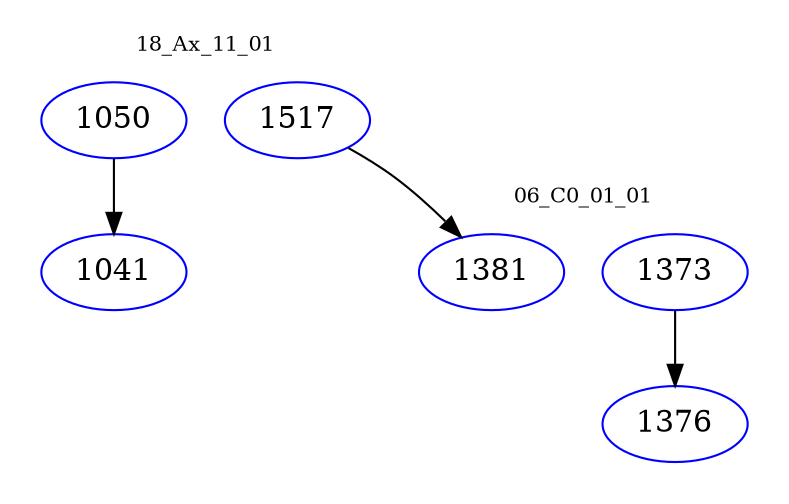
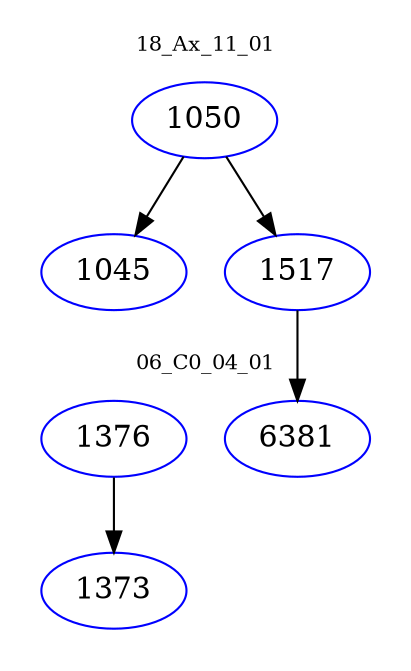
edge "1050" -> "1517": added
cluster "06_C0_01_01": label "06_C0_01_01" -> "06_C0_04_01"
node "1041": label "1041" -> "1045"
node "1381": label "1381" -> "6381"
edge "1373" -> "1376": reversed
